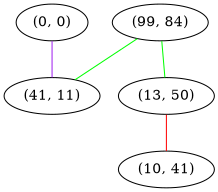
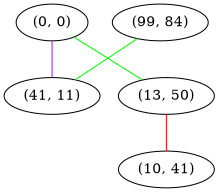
edge "(99, 84)" -- "(13, 50)": now "(0, 0)" -- "(13, 50)"
